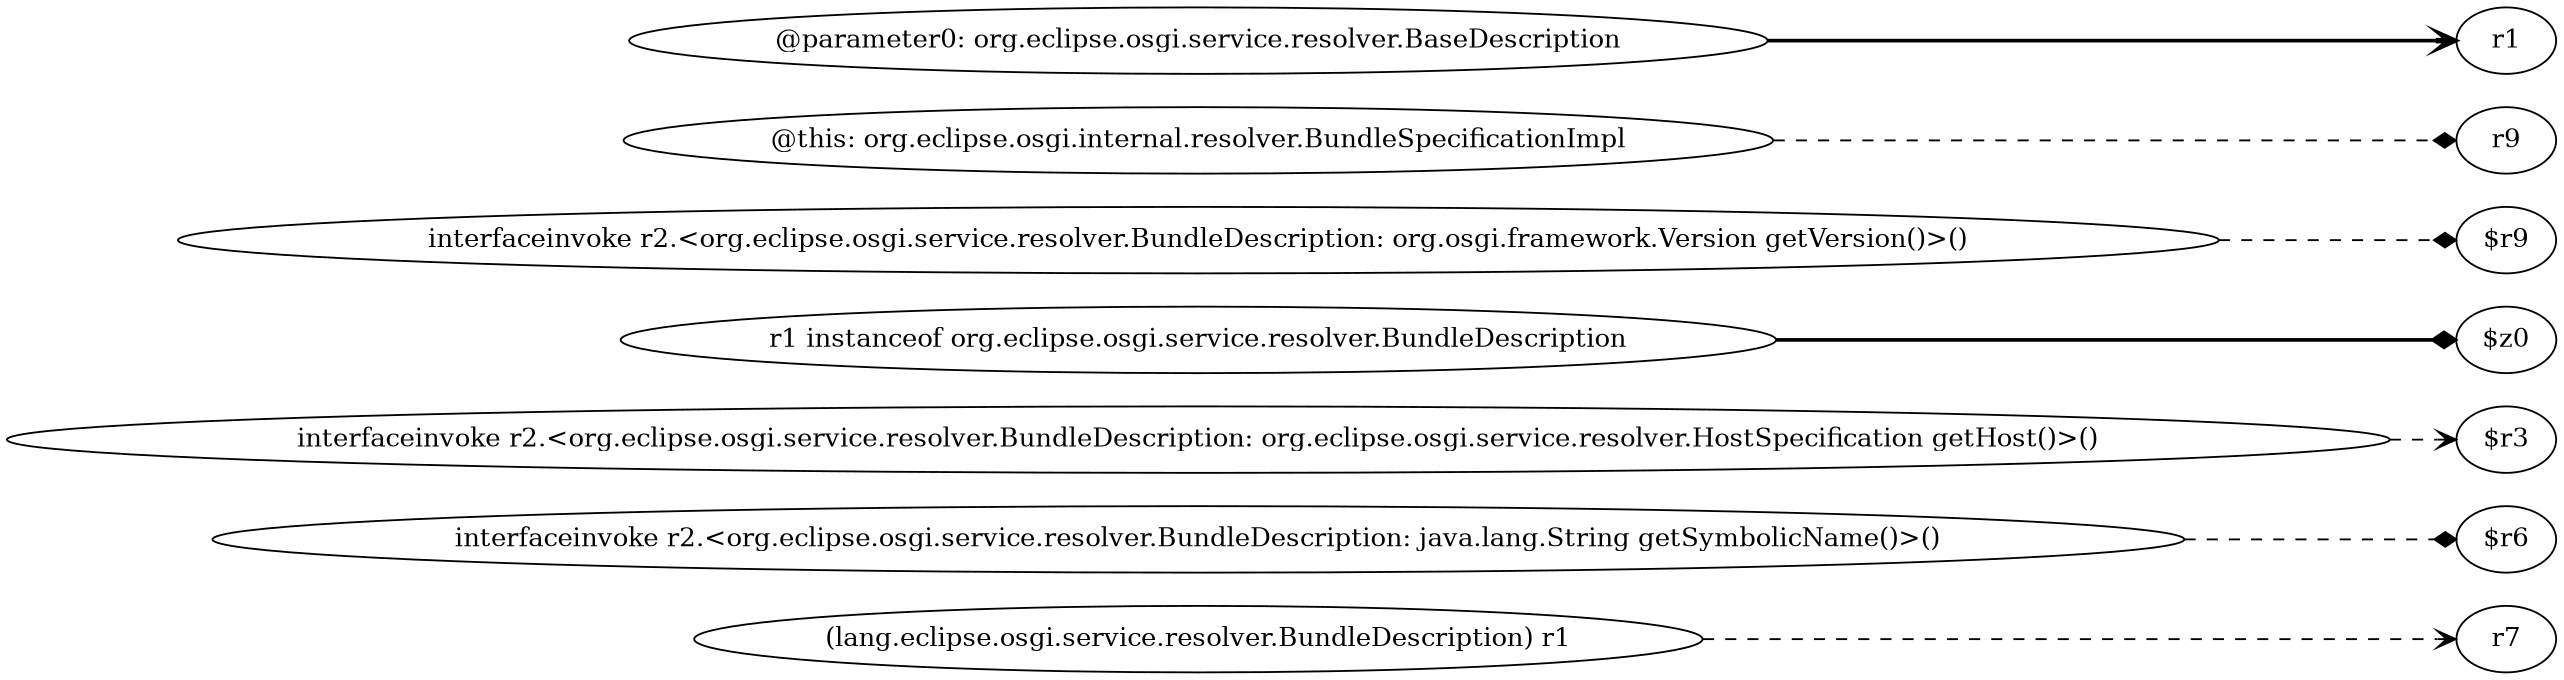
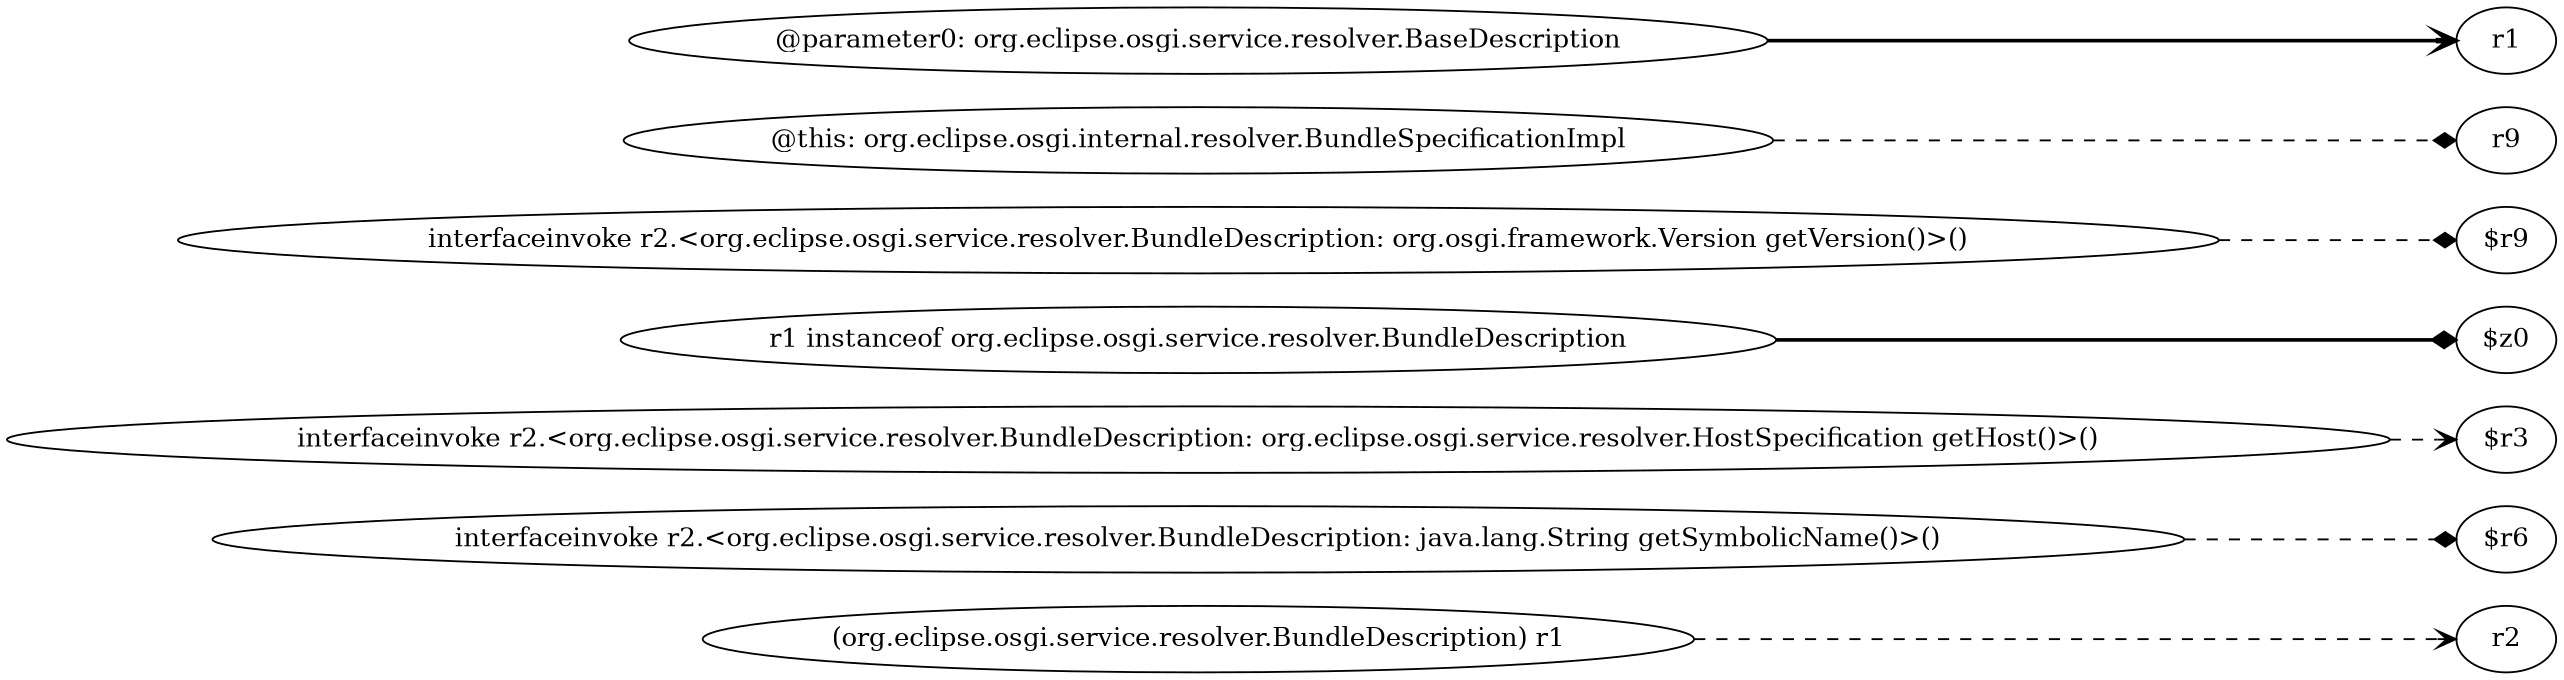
node "(lang.eclipse.osgi.service.resolver.BundleDescription) r1": label "(lang.eclipse.osgi.service.resolver.BundleDescription) r1" -> "(org.eclipse.osgi.service.resolver.BundleDescription) r1"
node "r7": label "r7" -> "r2"
